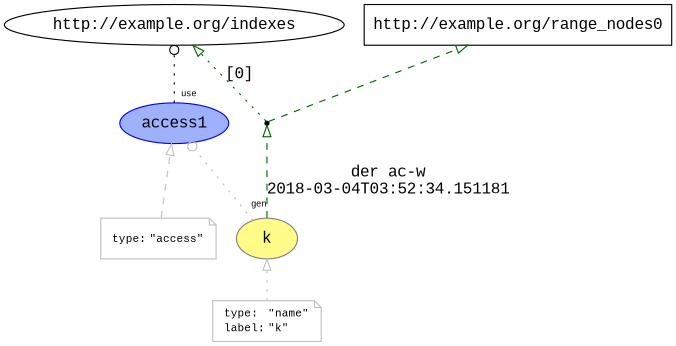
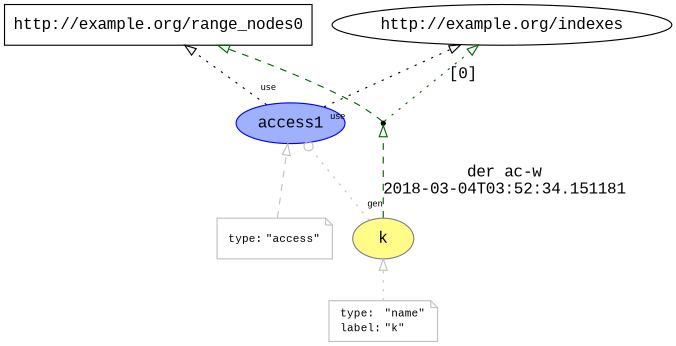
edge "access1" -> "http://example.org/range_nodes0": added
edge "access1" -> "http://example.org/indexes": arrowhead odot -> onormal
